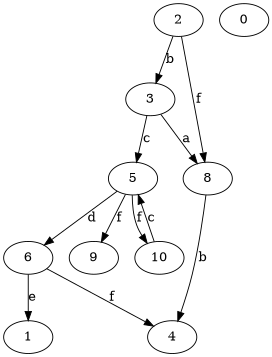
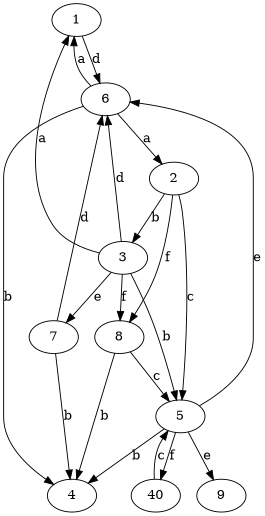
node "0": removed
edge "1" -> "6": added, label "d"
edge "6" -> "2": added, label "a"
edge "3" -> "5": label "c" -> "b"
edge "3" -> "8": label "a" -> "f"
edge "3" -> "1": added, label "a"
edge "3" -> "6": added, label "d"
edge "5" -> "6": label "d" -> "e"
edge "5" -> "9": label "f" -> "e"
node "10": label "10" -> "40"
edge "2" -> "5": added, label "c"
edge "6" -> "1": label "e" -> "a"
edge "6" -> "4": label "f" -> "b"
node "7": added
edge "8" -> "5": added, label "c"
edge "5" -> "4": added, label "b"
